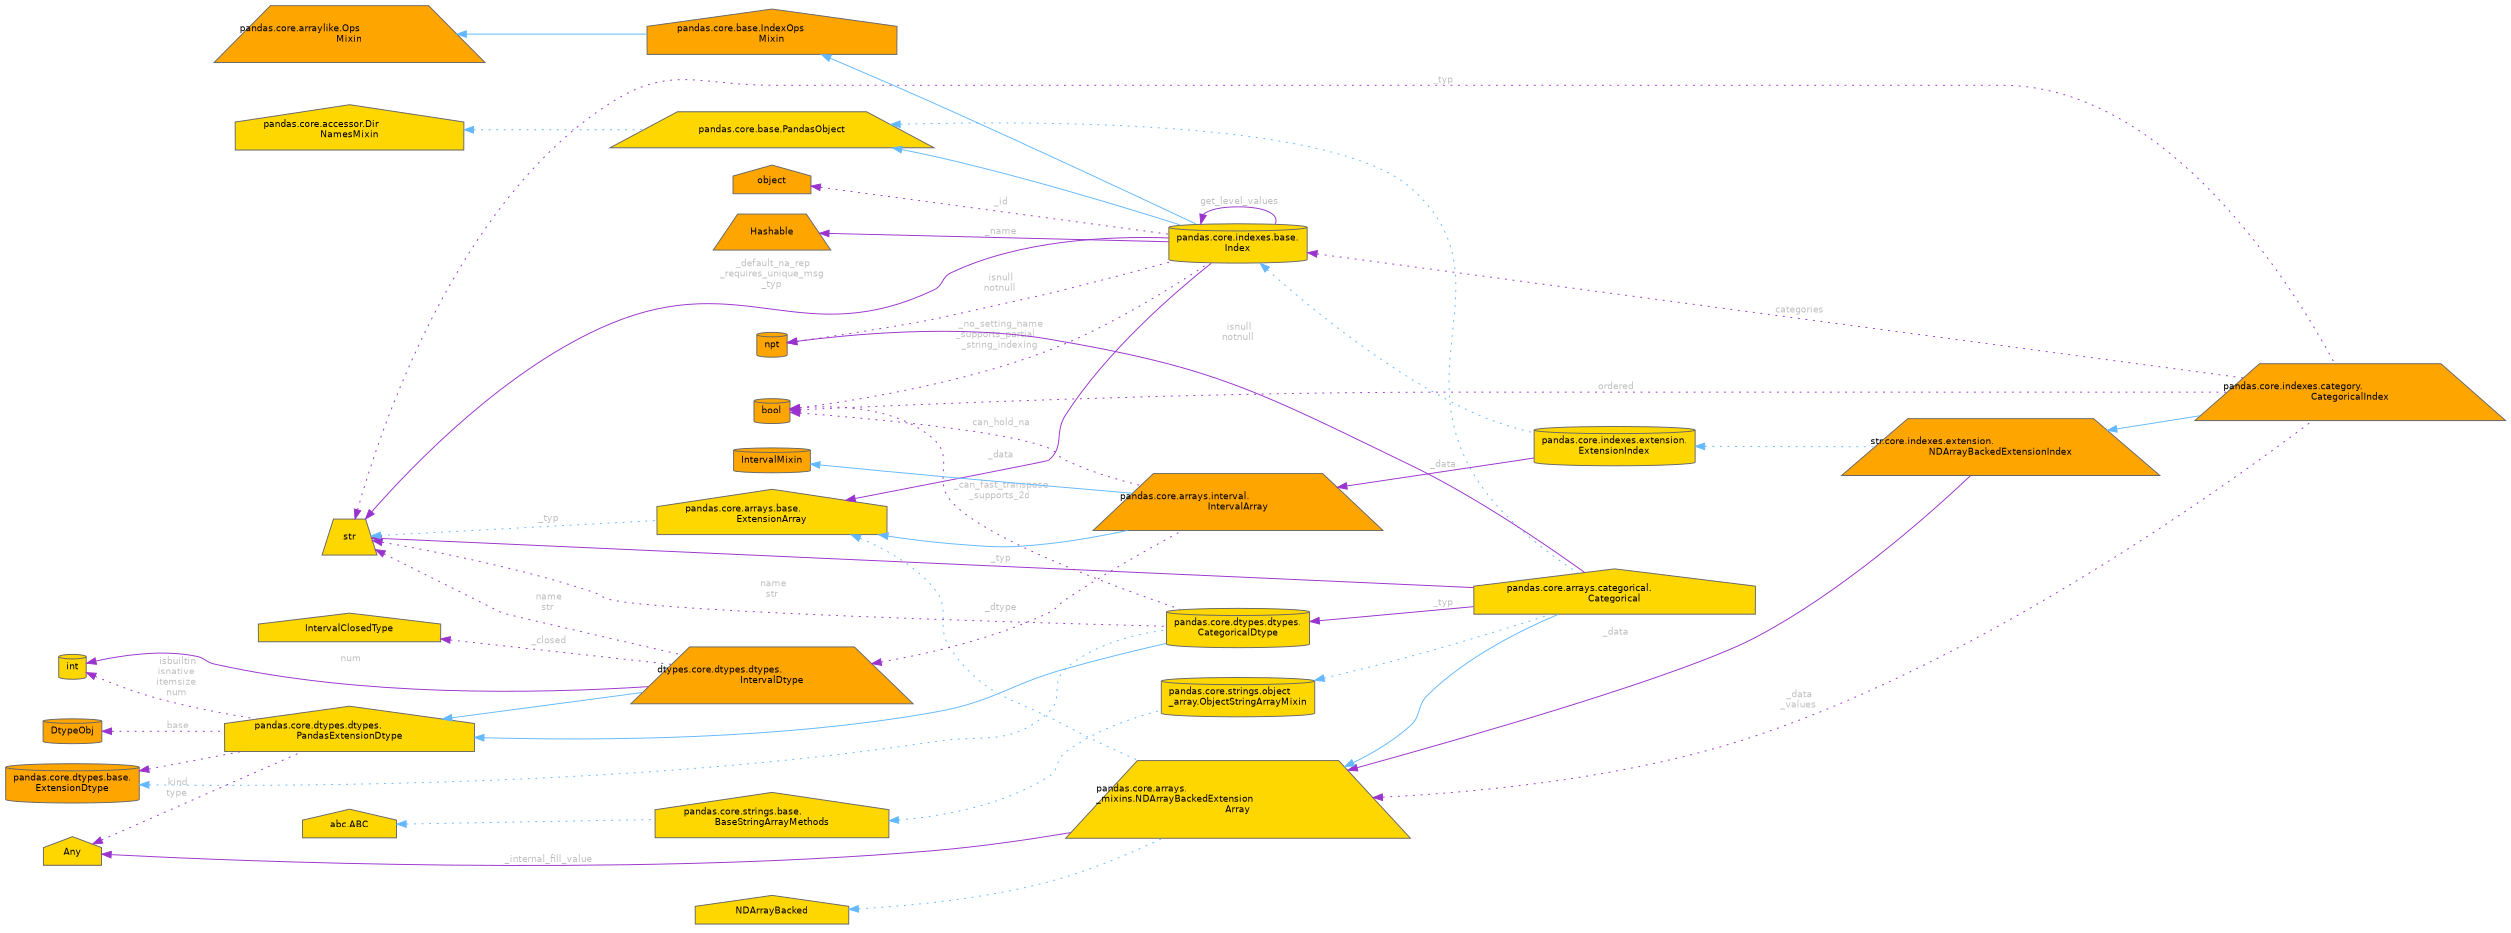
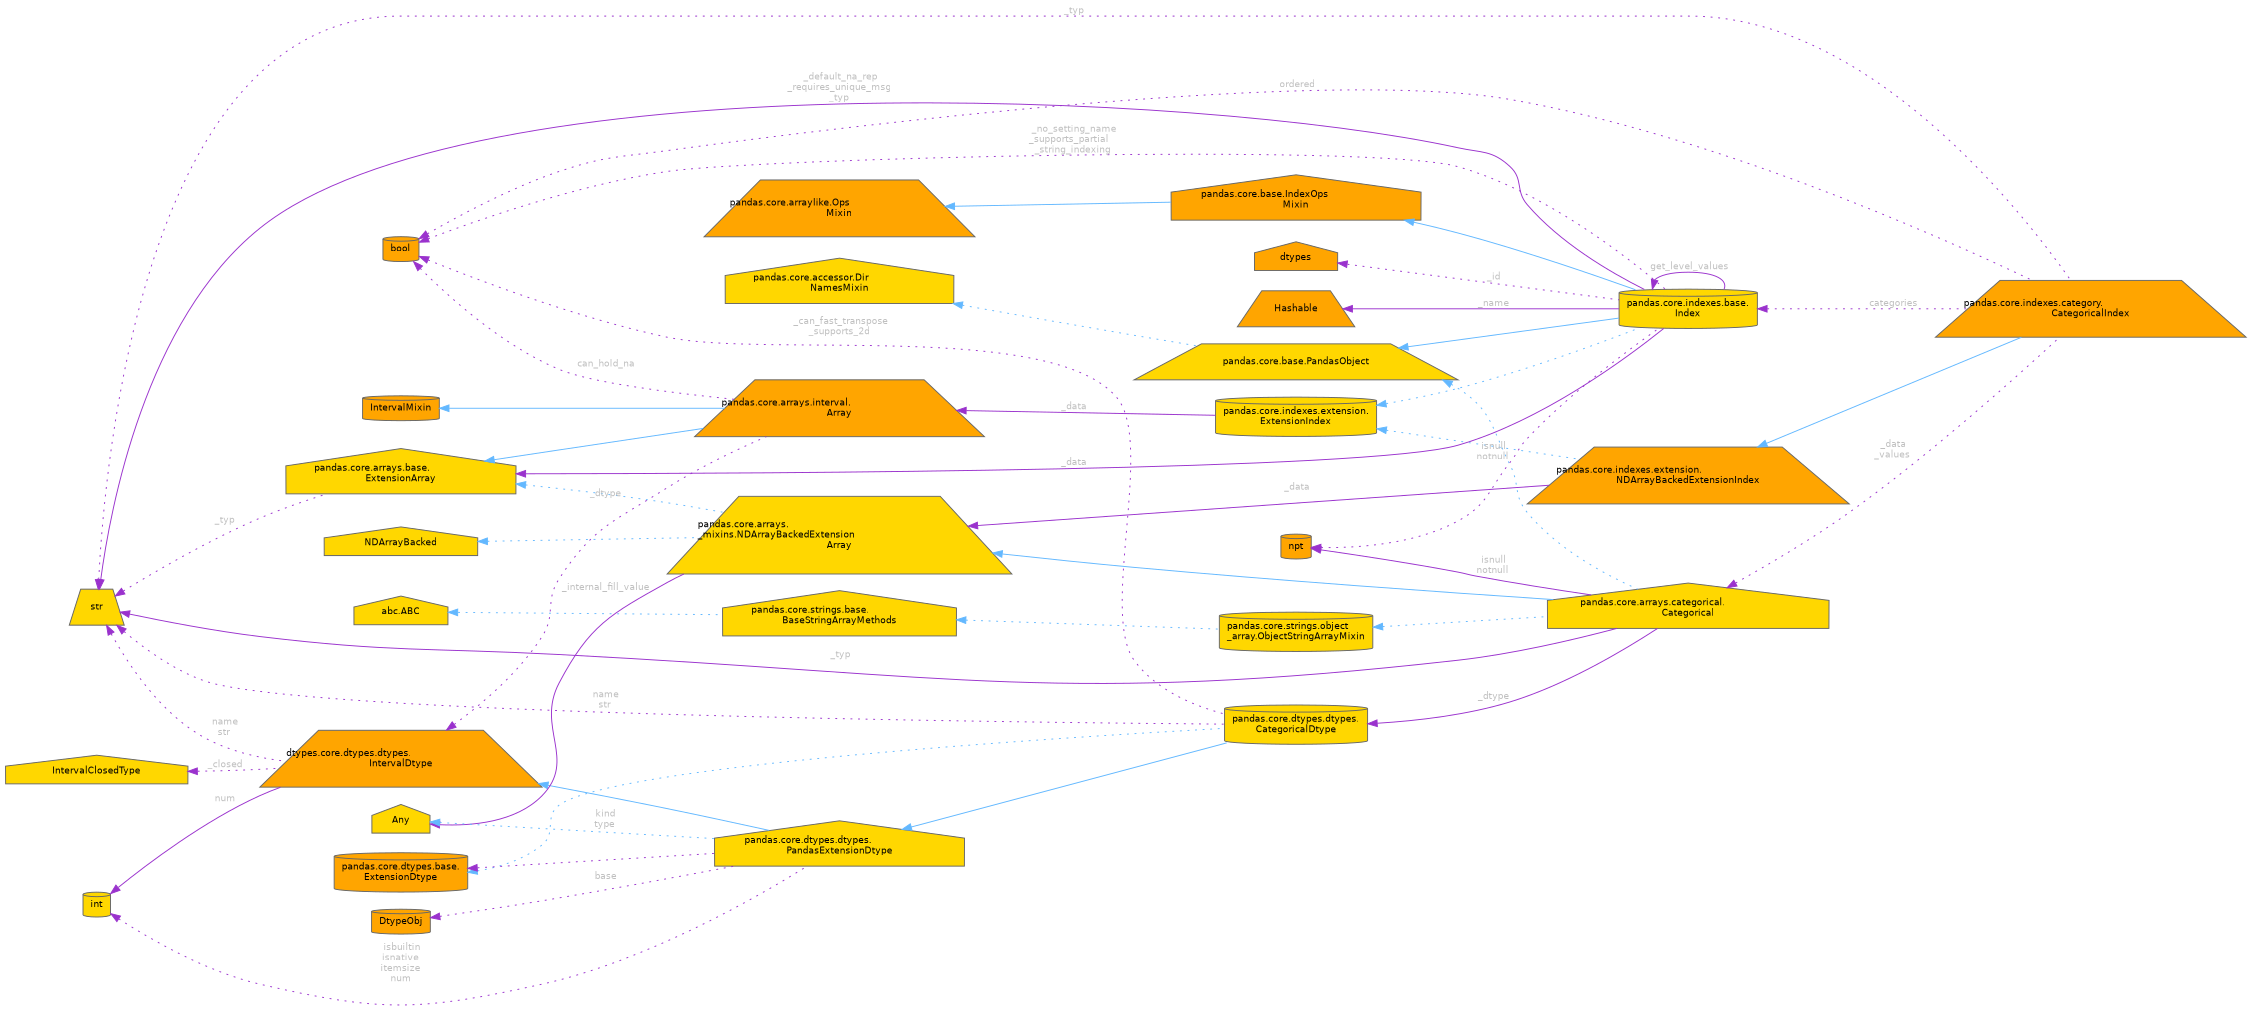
node "object": label "object" -> "dtypes"
edge "pandas.core.indexes.extension. ExtensionIndex" -> "pandas.core.indexes.base. Index": reversed
node "str.core.indexes.extension. NDArrayBackedExtensionIndex": label "str.core.indexes.extension. NDArrayBackedExtensionIndex" -> "pandas.core.indexes.extension. NDArrayBackedExtensionIndex"
node "pandas.core.arrays.interval. IntervalArray": label "pandas.core.arrays.interval. IntervalArray" -> "pandas.core.arrays.interval. Array"
edge "pandas.core.arrays.base. ExtensionArray" -> "str": color steelblue1 -> darkorchid3
edge "pandas.core.arrays.categorical. Categorical" -> "pandas.core.dtypes.dtypes. CategoricalDtype": label " _typ" -> " _dtype"
edge "pandas.core.indexes.category. CategoricalIndex" -> "pandas.core.arrays. _mixins.NDArrayBackedExtension Array": now "pandas.core.indexes.category. CategoricalIndex" -> "pandas.core.arrays.categorical. Categorical"
edge "dtypes.core.dtypes.dtypes. IntervalDtype" -> "pandas.core.dtypes.dtypes. PandasExtensionDtype": reversed
edge "pandas.core.dtypes.dtypes. PandasExtensionDtype" -> "Any": color darkorchid3 -> steelblue1
